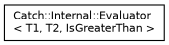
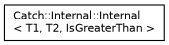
node "Catch::Internal::Evaluator < T1, T2, IsGreaterThan >": label "Catch::Internal::Evaluator < T1, T2, IsGreaterThan >" -> "Catch::Internal::Internal < T1, T2, IsGreaterThan >"
